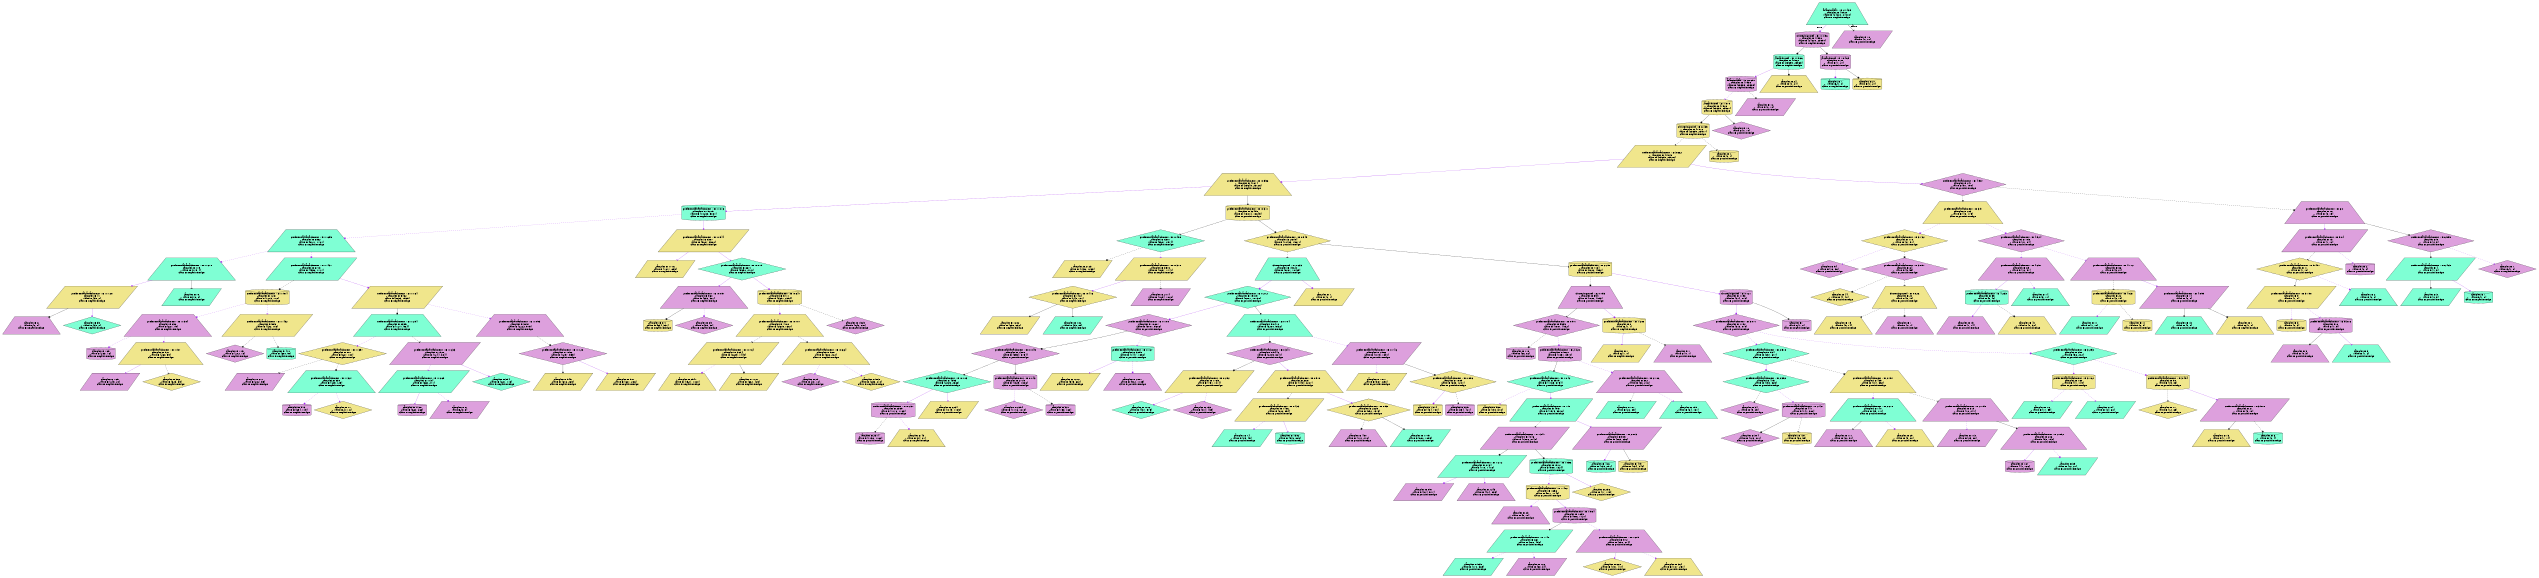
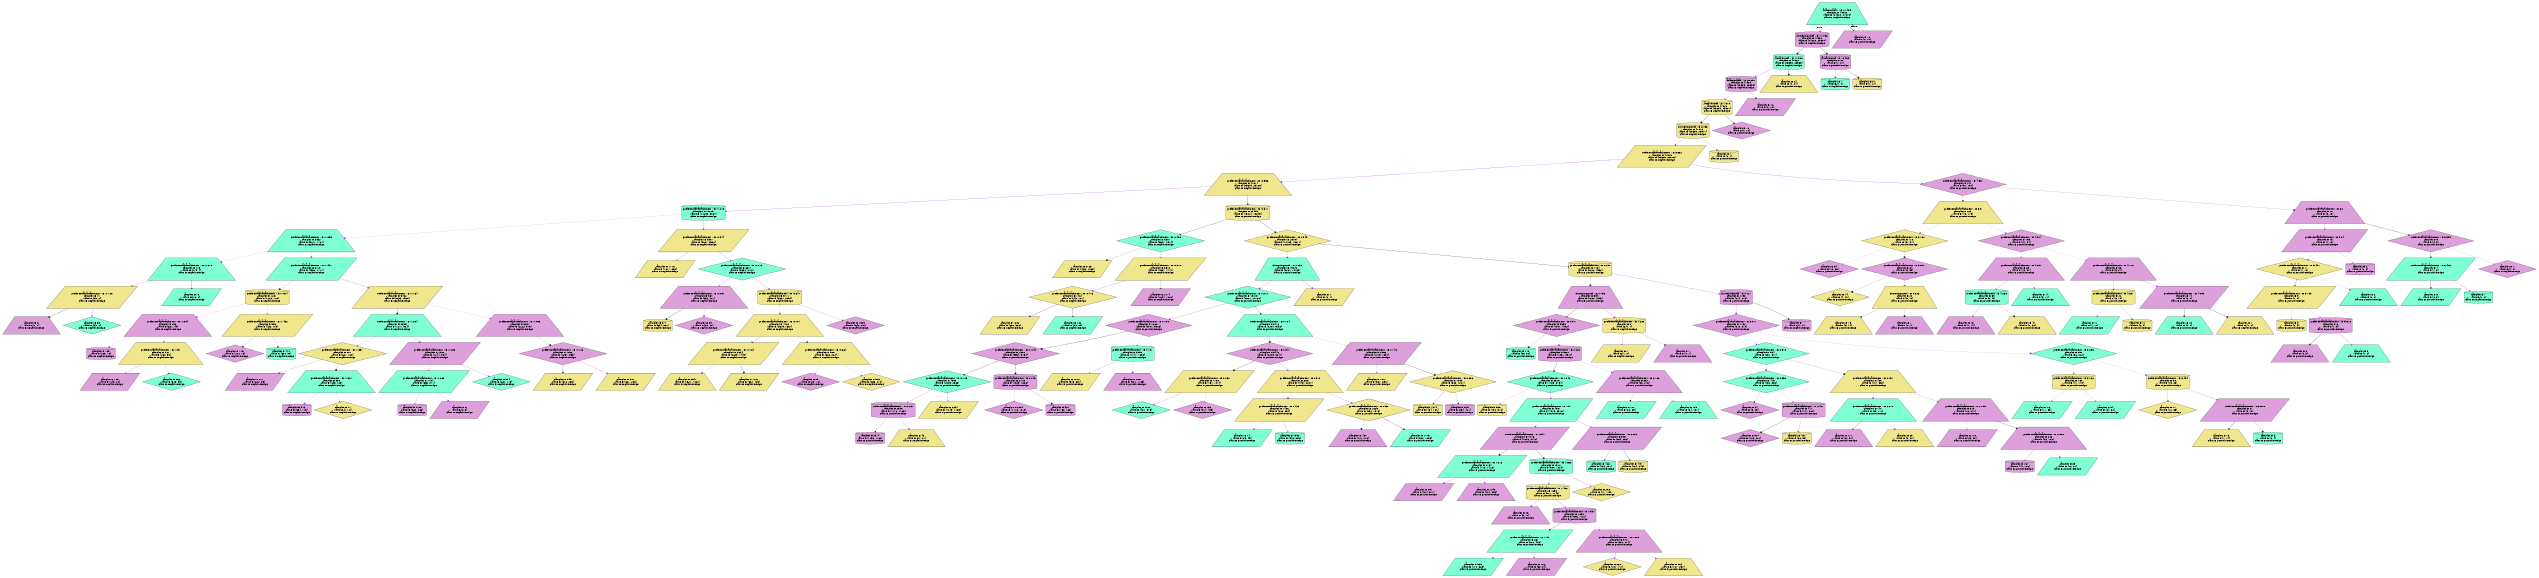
node "samples = 118 value = [36, 82] class = possitive_edge": fillcolor plum -> aquamarine
node "samples = 362 value = [323, 39] class = negative_edge": fillcolor khaki -> aquamarine
